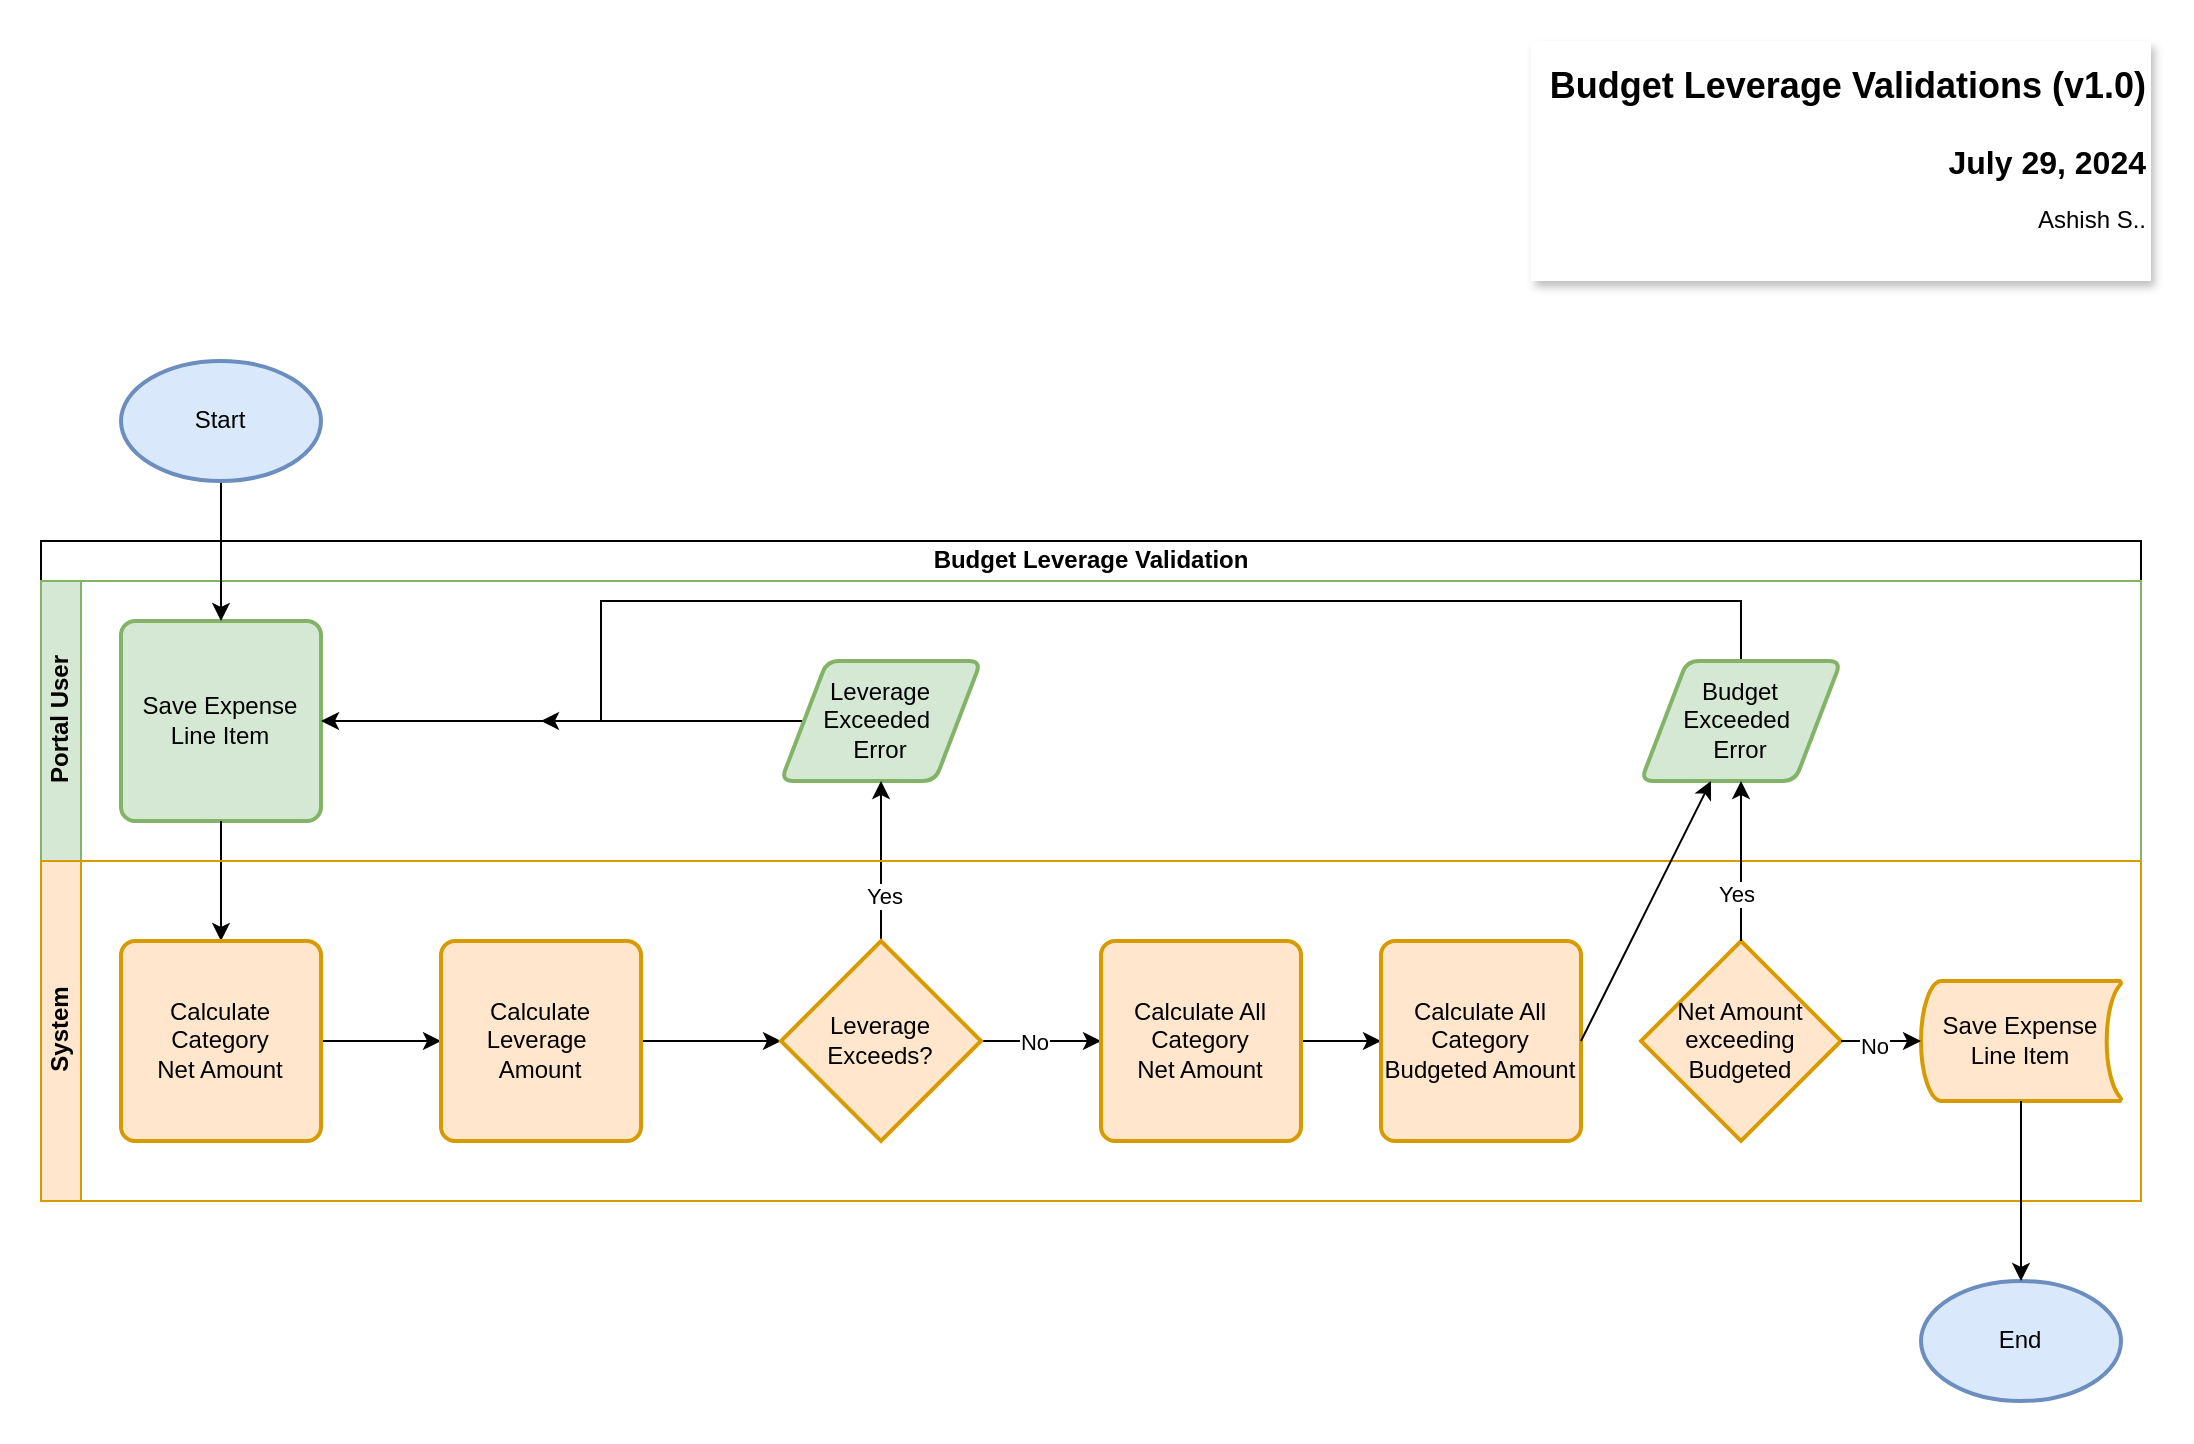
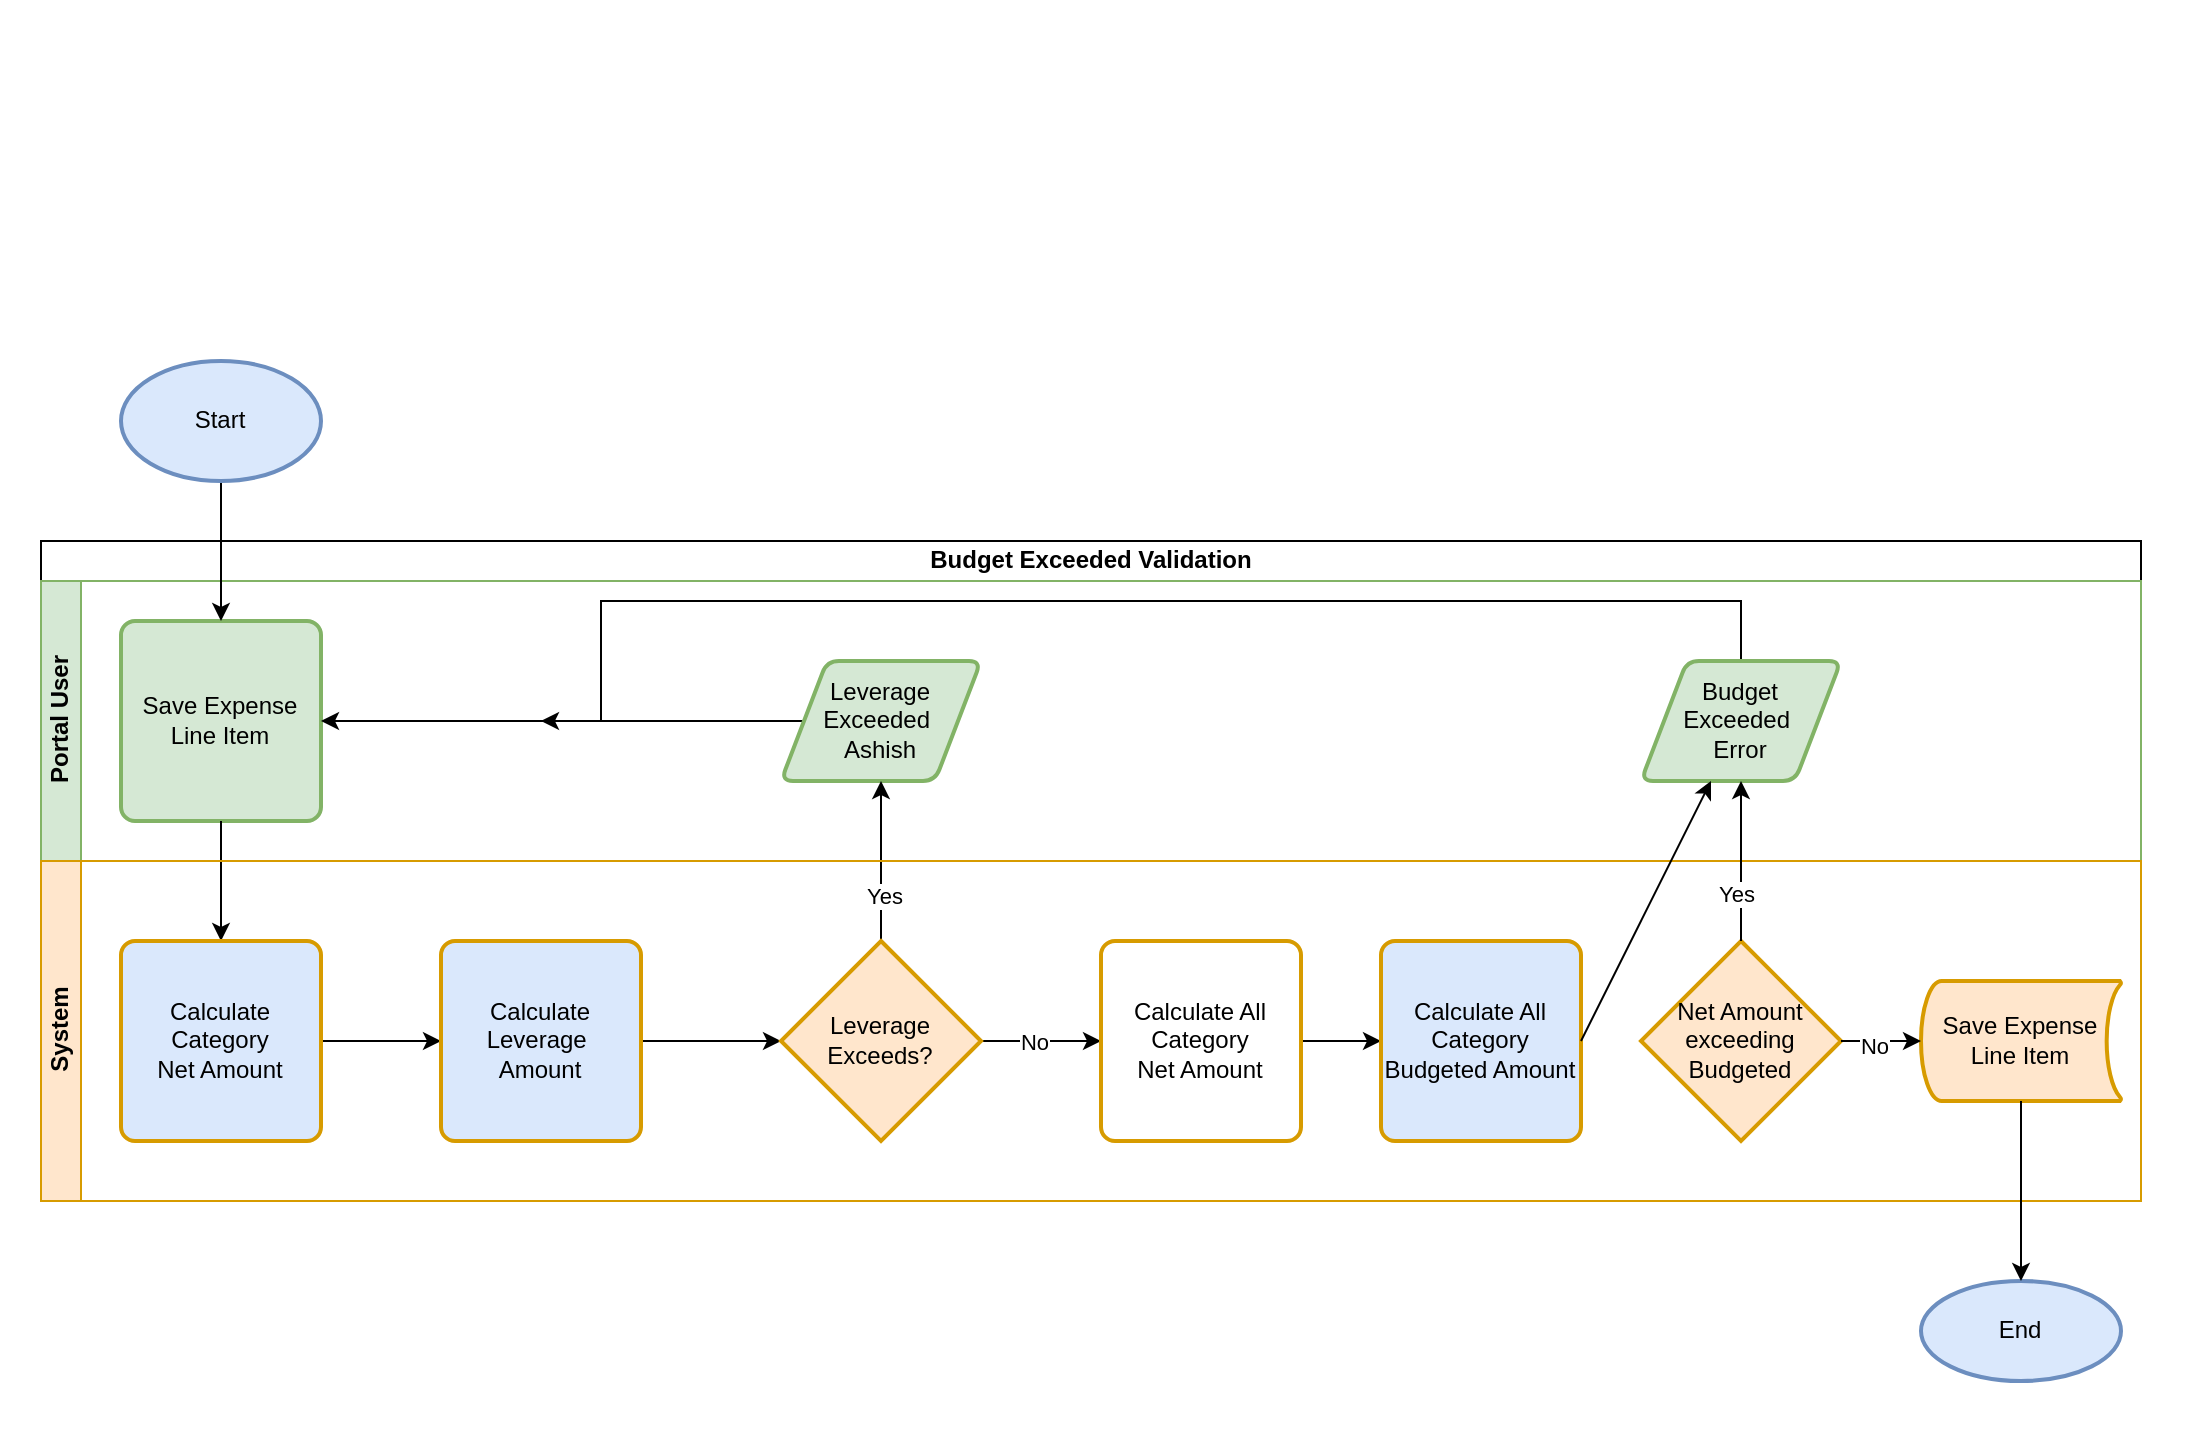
node "Budget Leverage Validations (v1.0) July 29, 2024 Ashish S..": removed
node "Budget Leverage Validation": label "Budget Leverage Validation" -> "Budget Exceeded Validation"
node "Leverage Exceeded Error": label "Leverage Exceeded Error" -> "Leverage Exceeded Ashish"
node "Calculate Category Net Amount": fillcolor #ffe6cc -> #dae8fc
node "Calculate Leverage Amount": fillcolor #ffe6cc -> #dae8fc
node "Calculate All Category Net Amount": fillcolor #ffe6cc -> #ffffff
node "Calculate All Category Budgeted Amount": fillcolor #ffe6cc -> #dae8fc
node "End": size 200x120 -> 200x100
